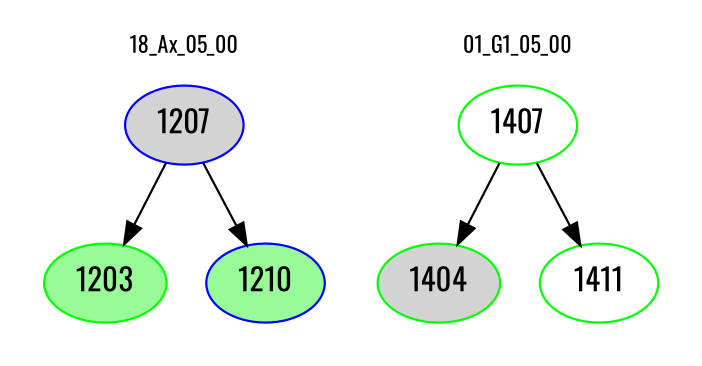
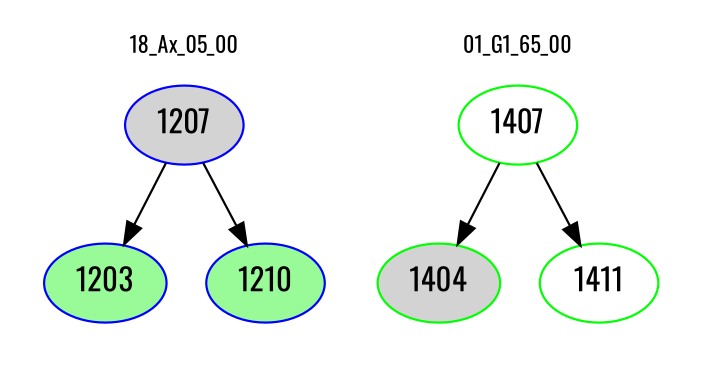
cluster "01_G1_05_00": label "01_G1_05_00" -> "01_G1_65_00"
node "1203": color green -> blue
